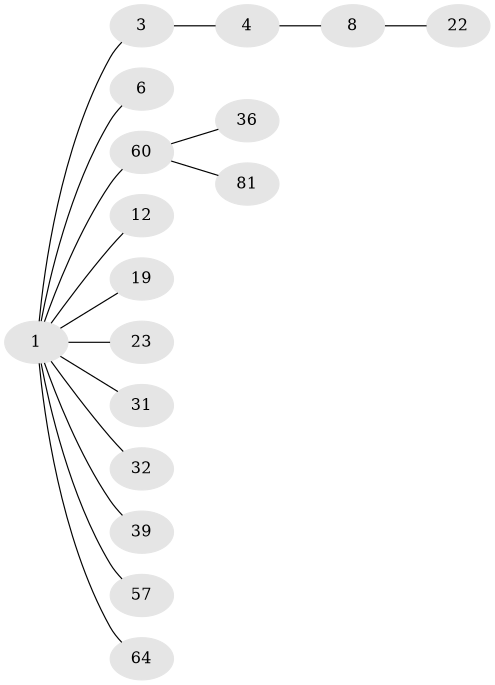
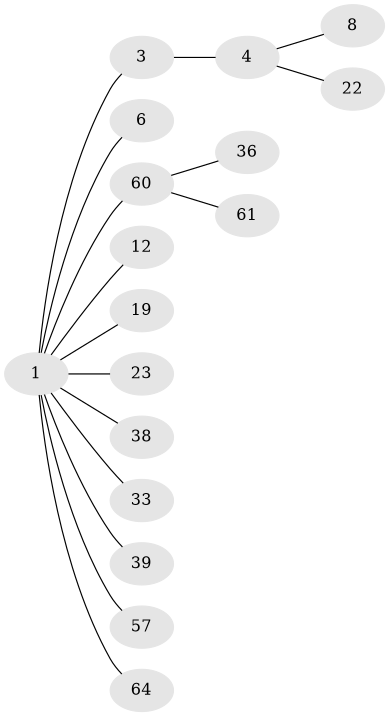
edge "8" -- "22": now "4" -- "22"
node "81": label "81" -> "61"
node "31": label "31" -> "38"
node "32": label "32" -> "33"
